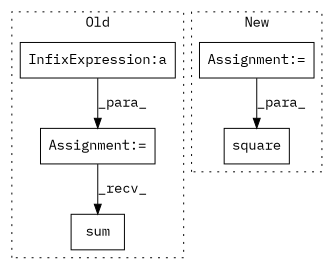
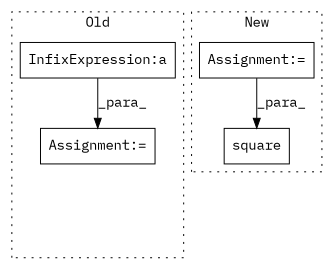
node "sum": removed
